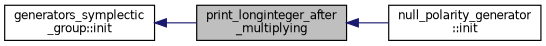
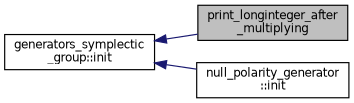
edge "null_polarity_generator ::init" -> "print_longinteger_after _multiplying": now "null_polarity_generator ::init" -> "generators_symplectic _group::init"
